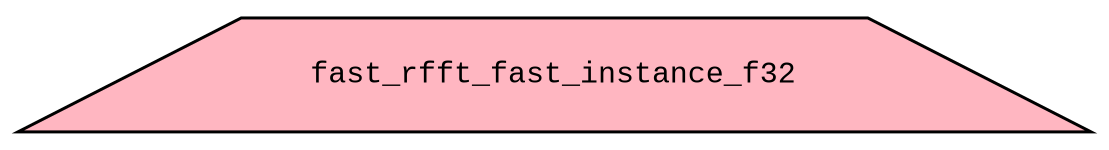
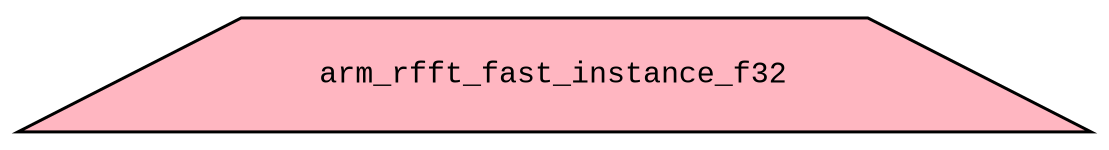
node "fast_rfft_fast_instance_f32": label "fast_rfft_fast_instance_f32" -> "arm_rfft_fast_instance_f32"
